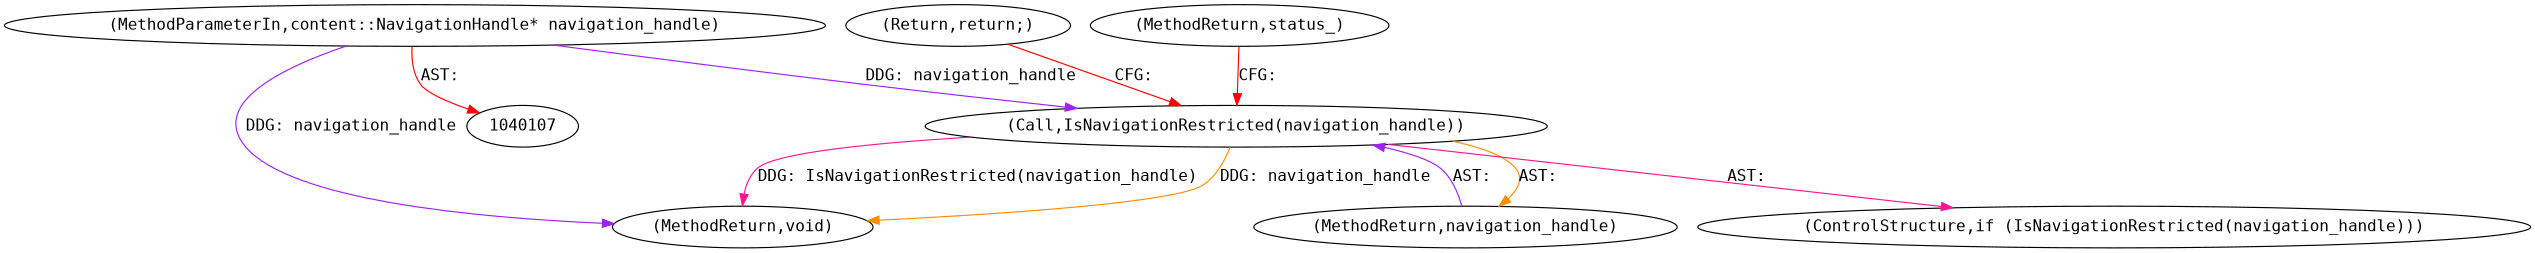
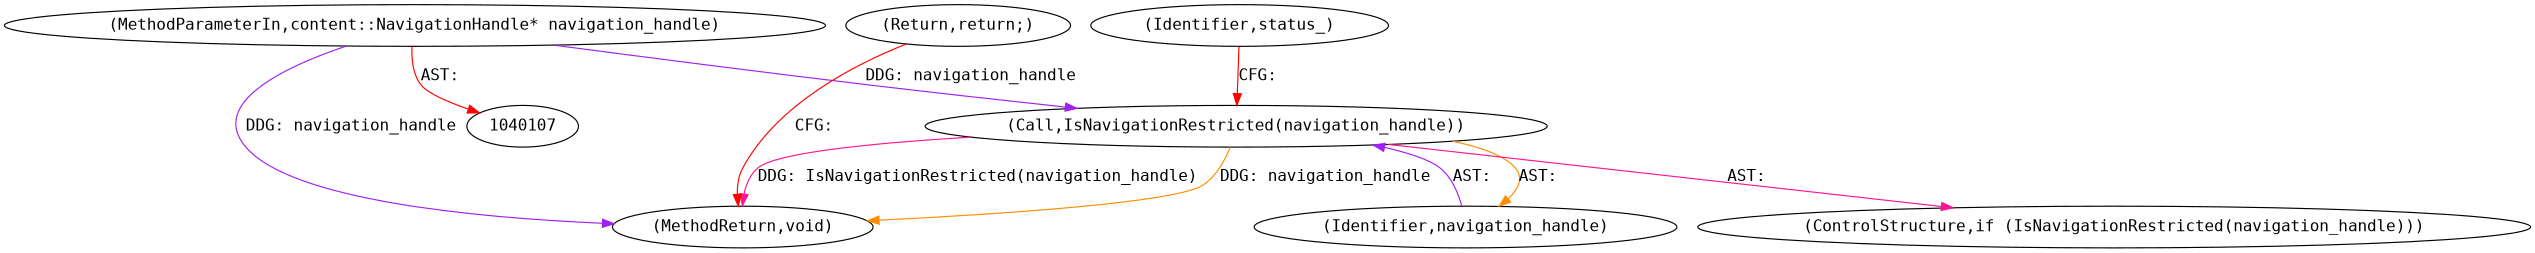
node "(MethodReturn,status_)": label "(MethodReturn,status_)" -> "(Identifier,status_)"
edge "(Return,return;)" -> "(Call,IsNavigationRestricted(navigation_handle))": now "(Return,return;)" -> "(MethodReturn,void)"
node "(MethodReturn,navigation_handle)": label "(MethodReturn,navigation_handle)" -> "(Identifier,navigation_handle)"
